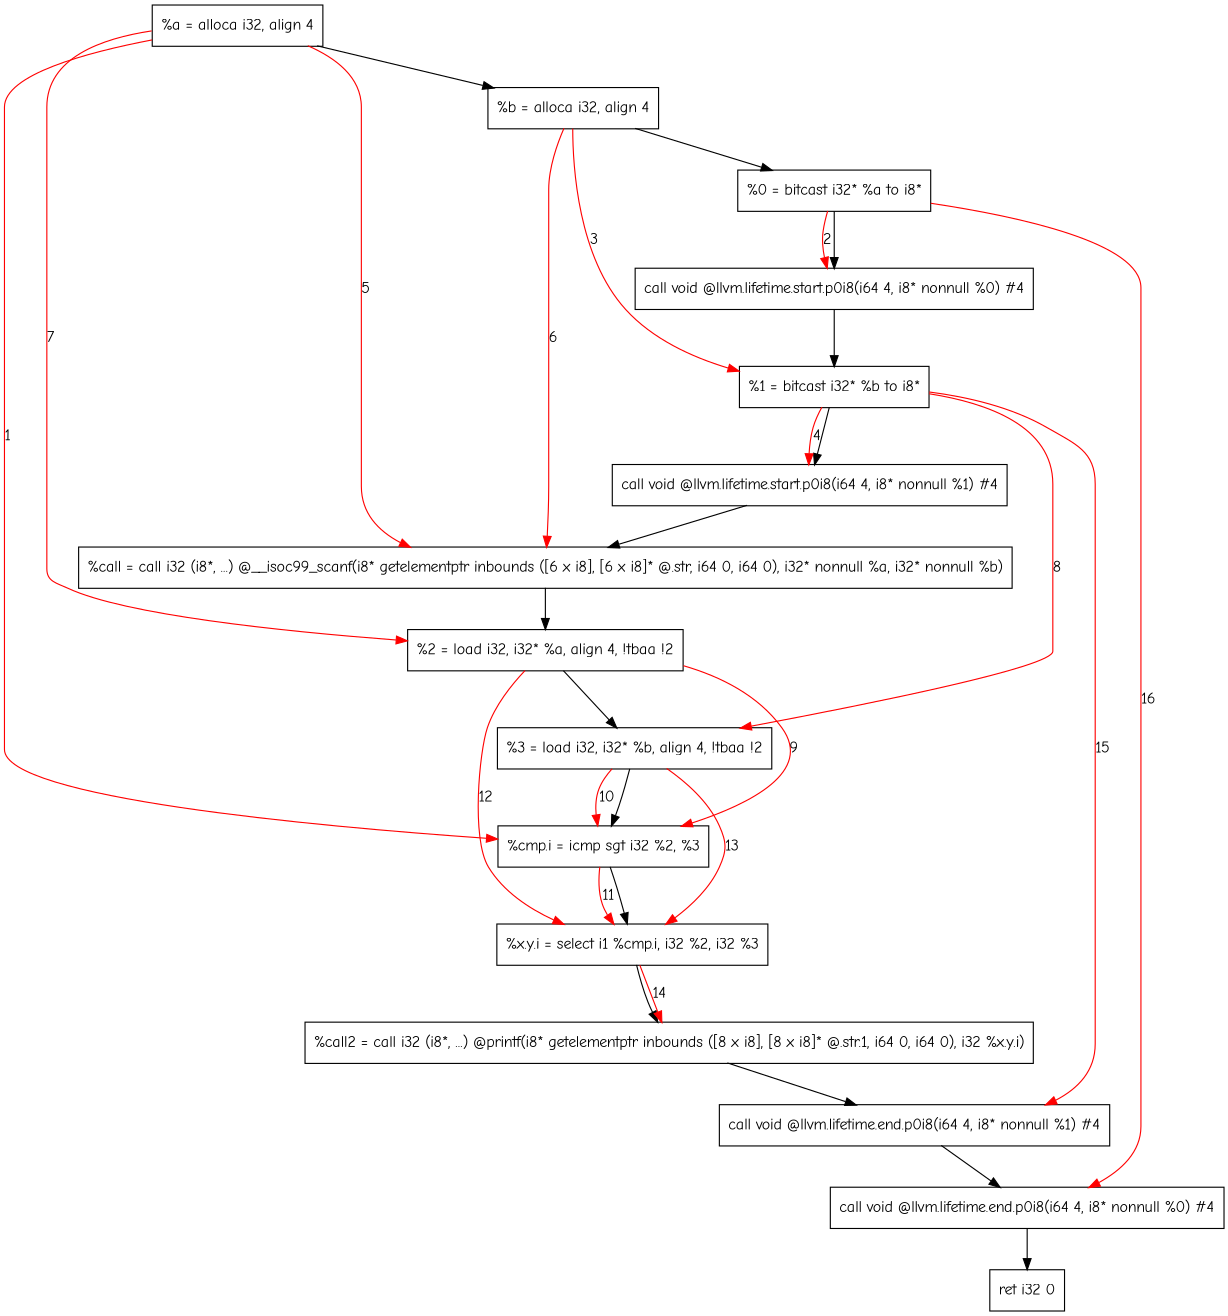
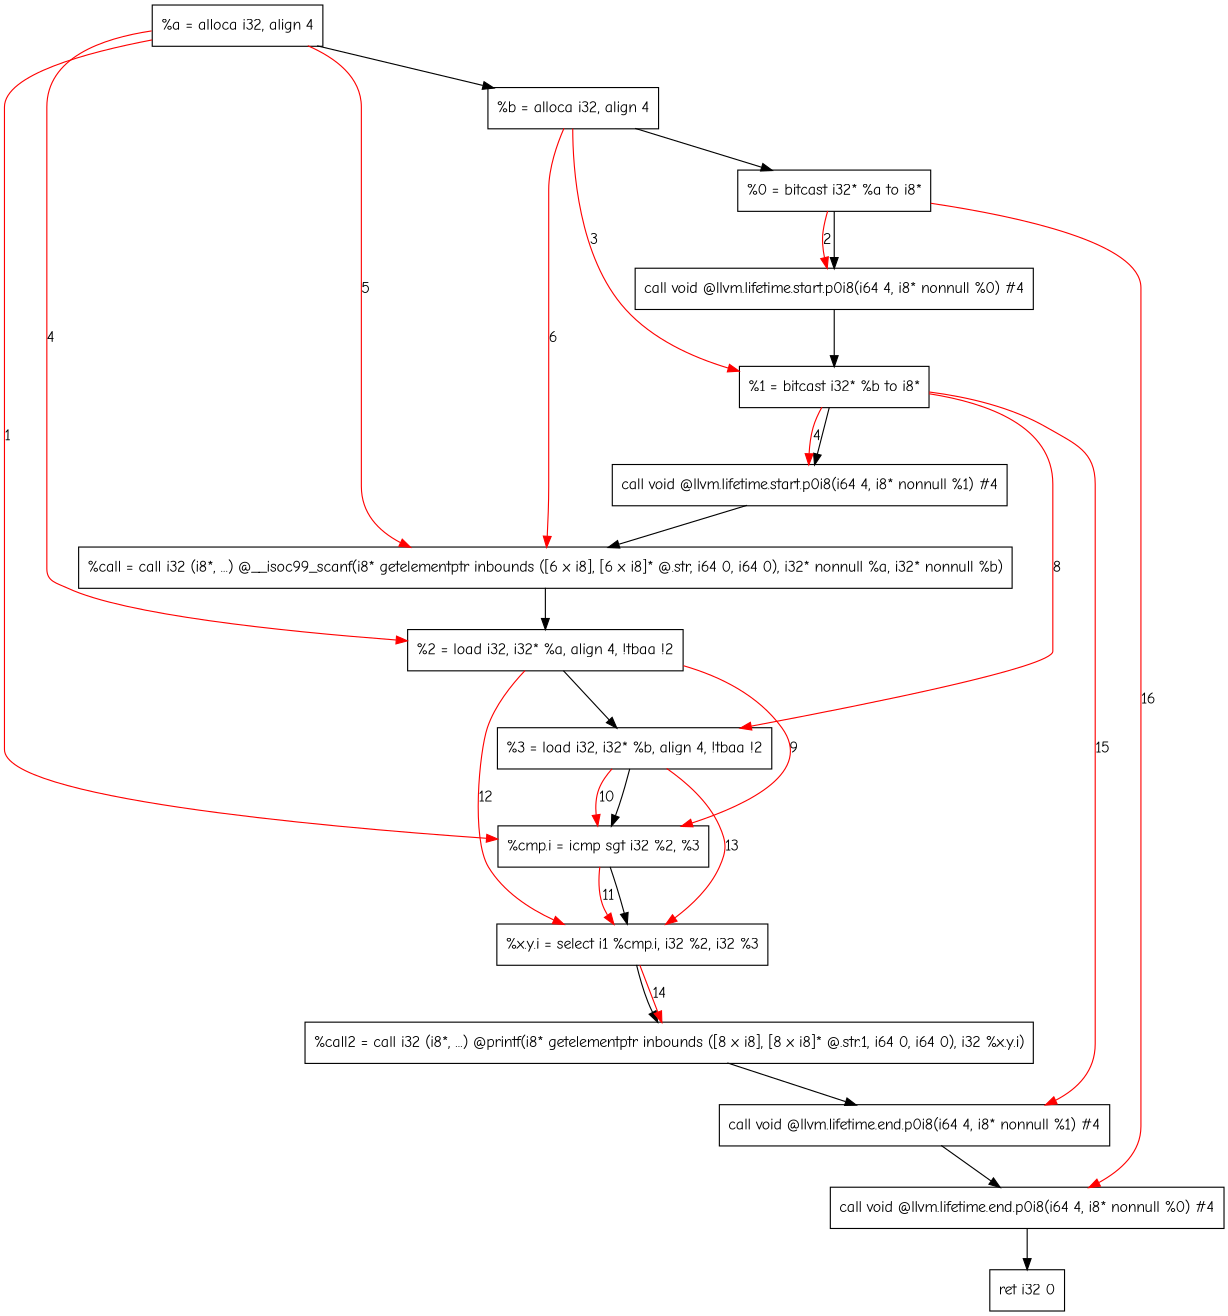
edge "%a = alloca i32, align 4" -> "%2 = load i32, i32* %a, align 4, !tbaa !2": label "7" -> "4"
